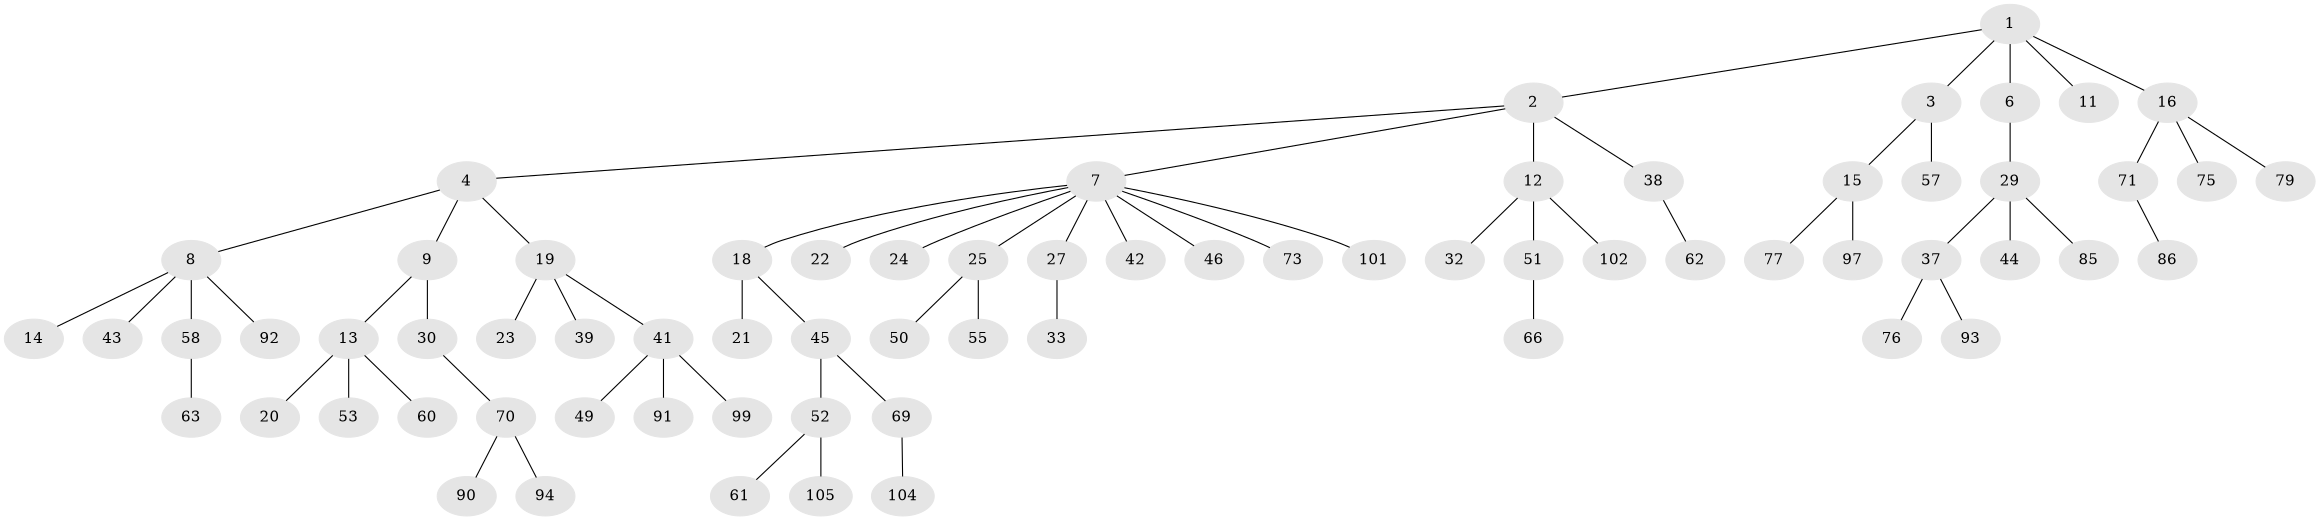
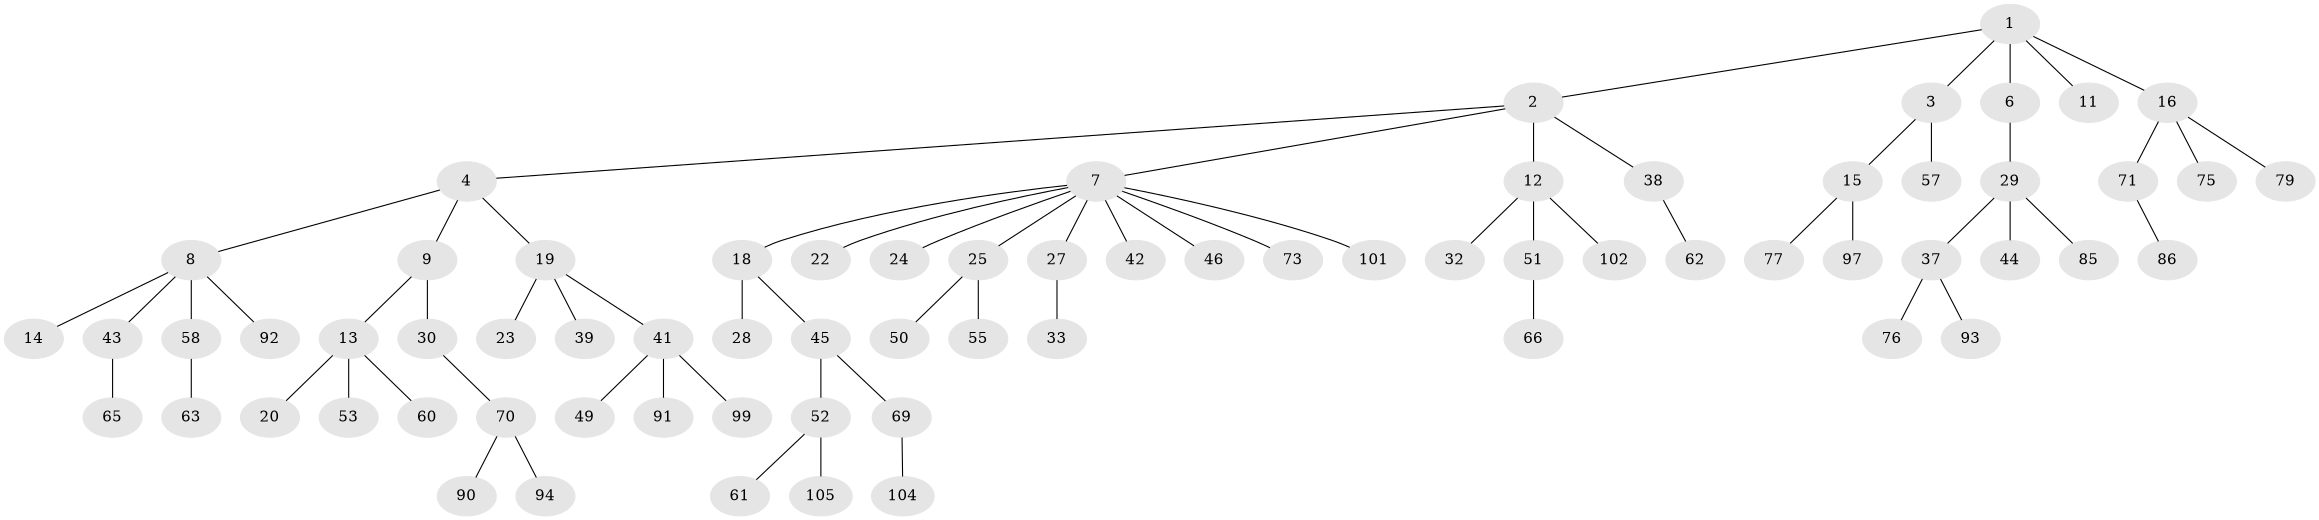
node "21": label "21" -> "28"
node "65": added
